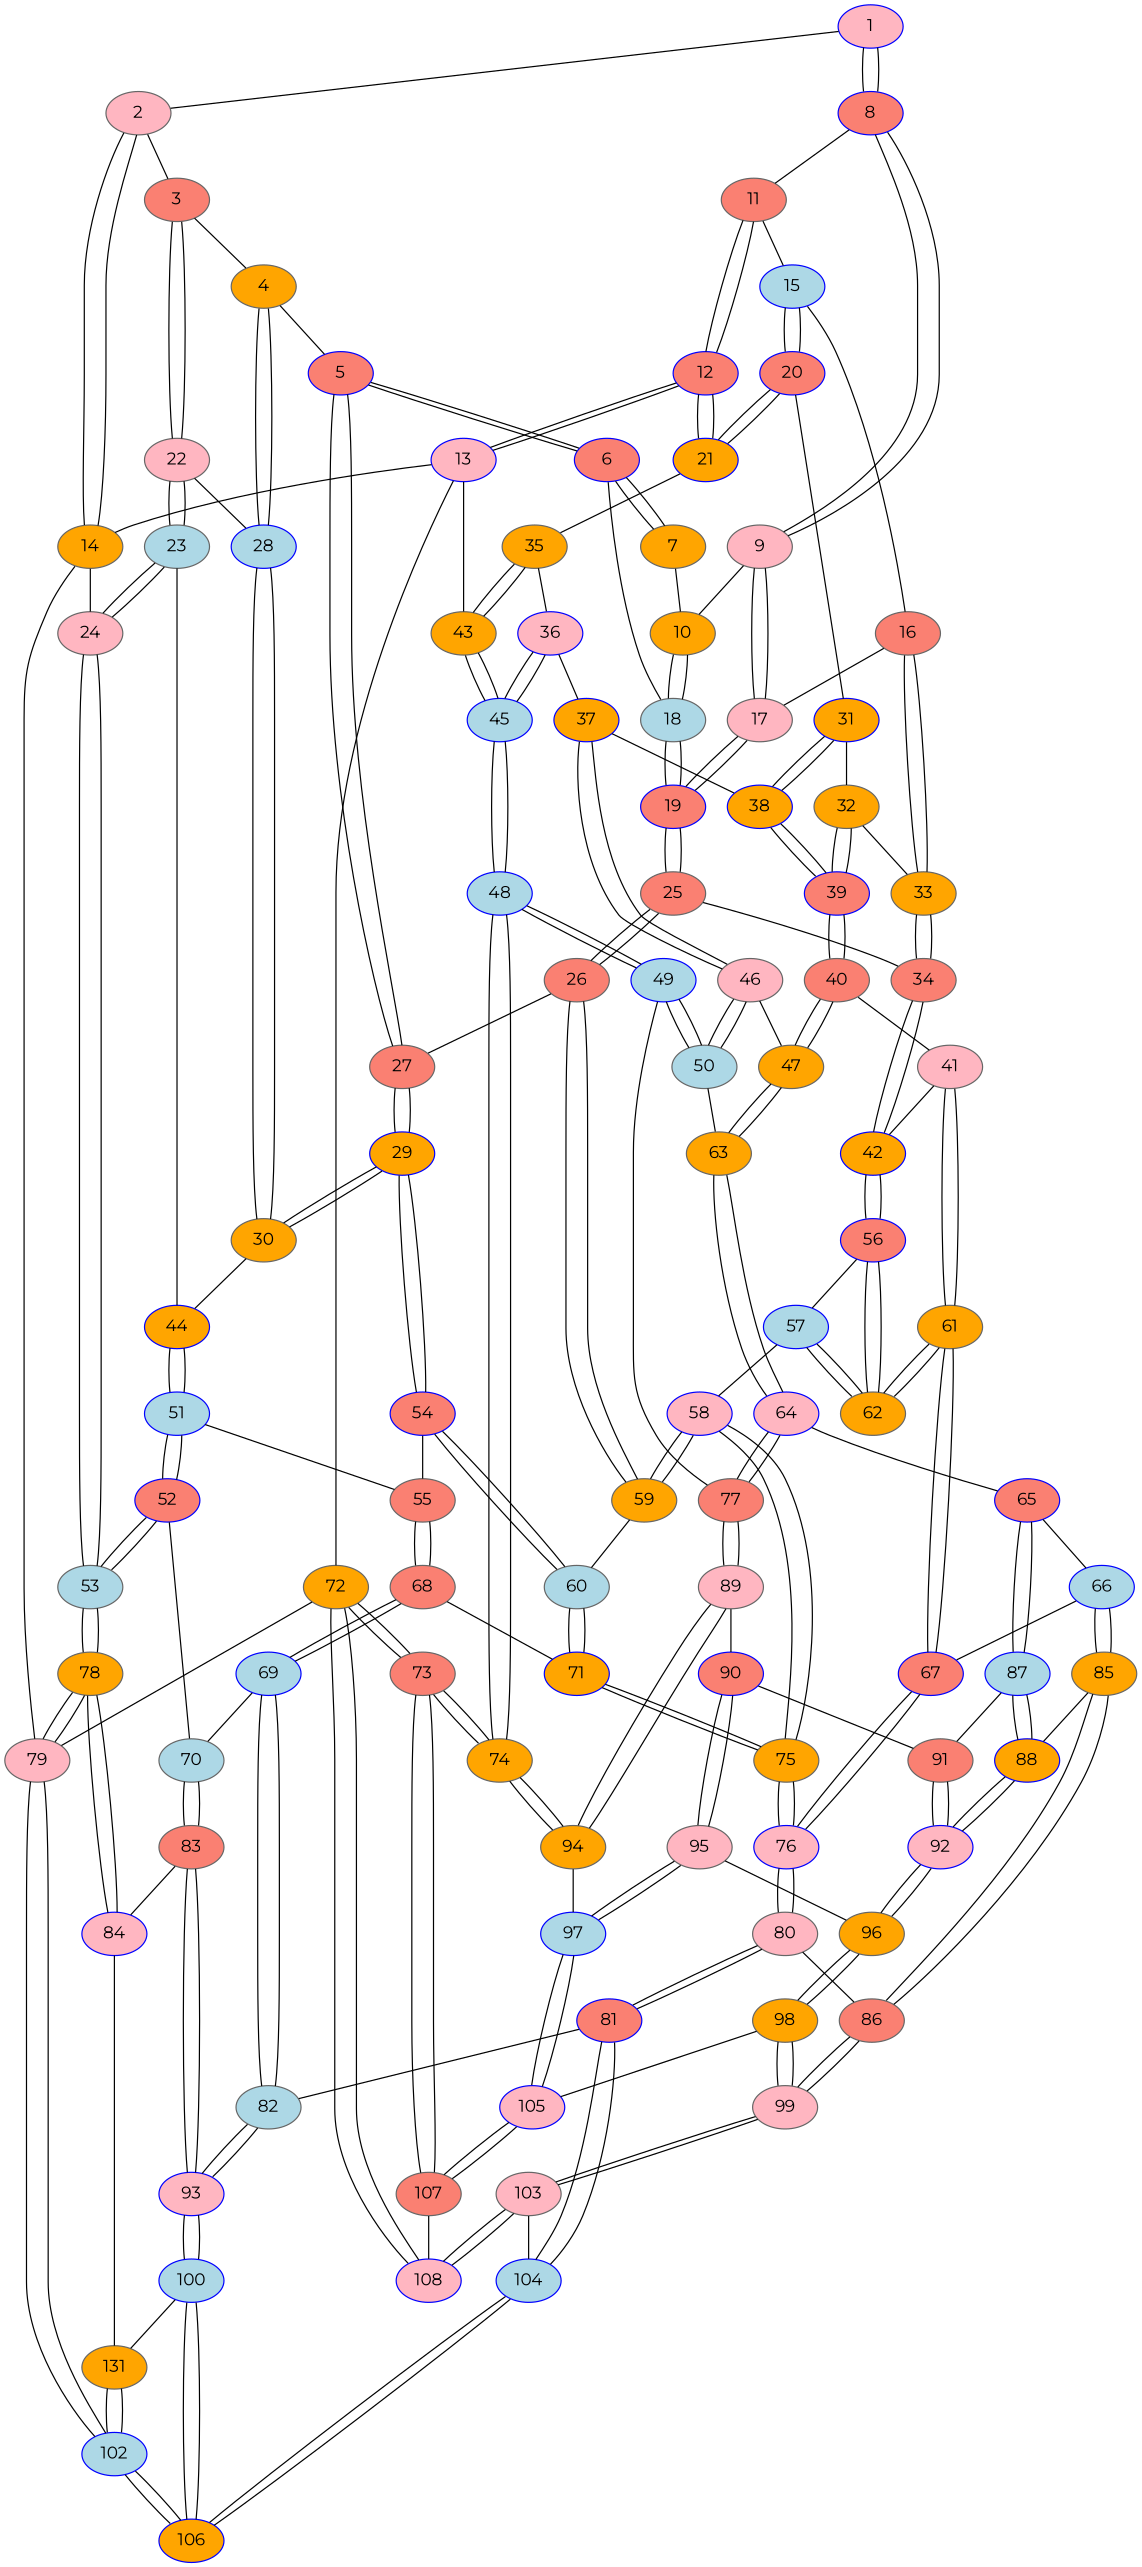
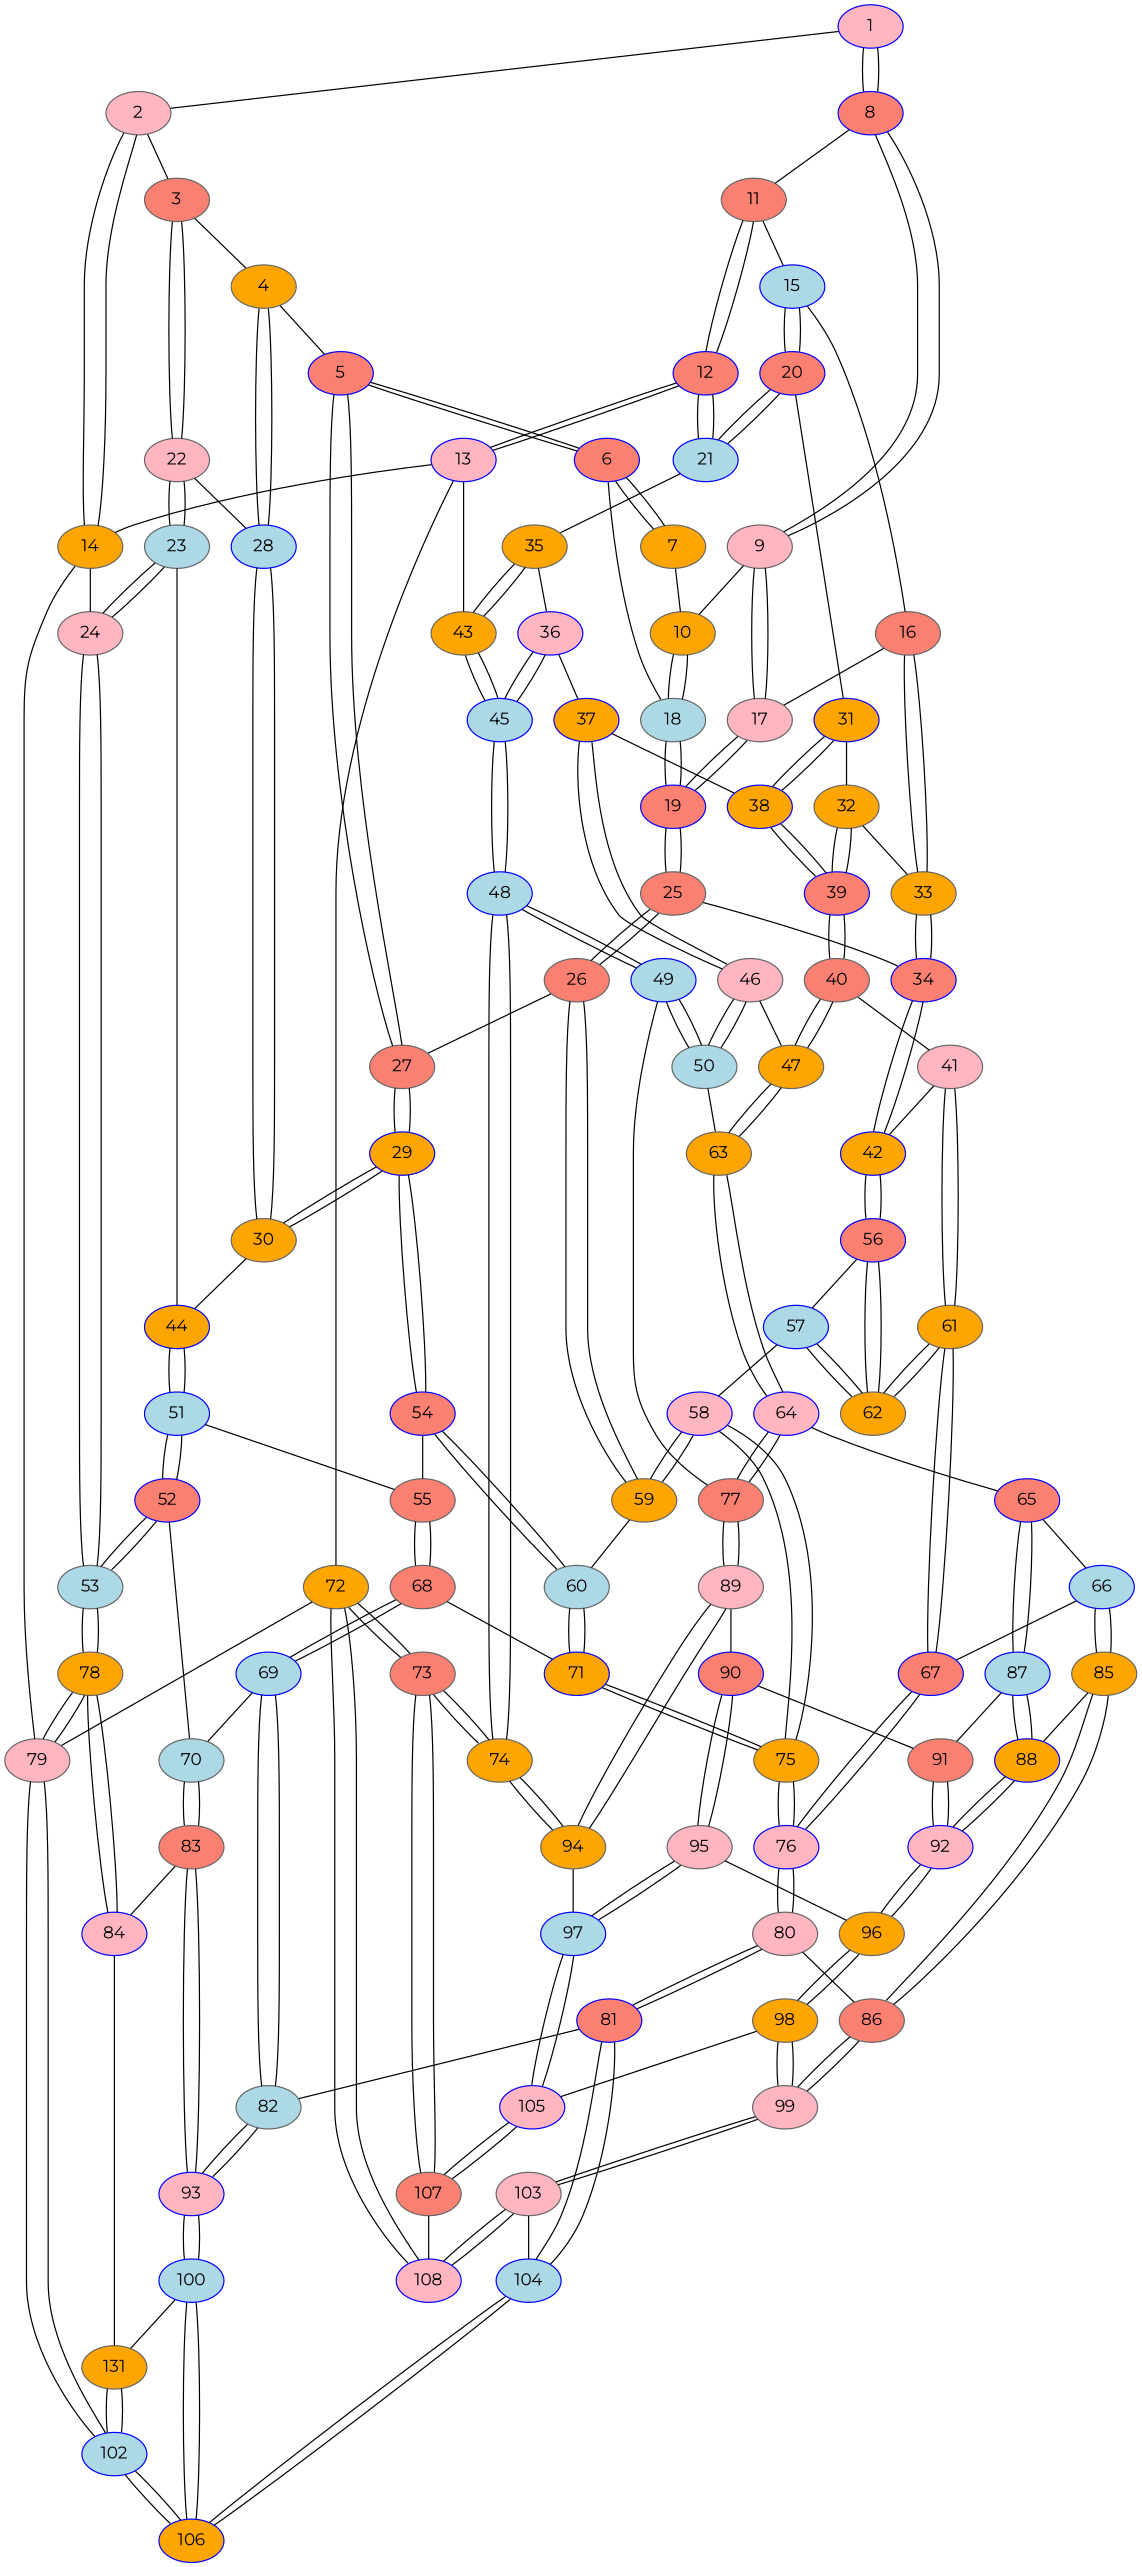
node "21": fillcolor orange -> lightblue
node "34": color gray40 -> blue
